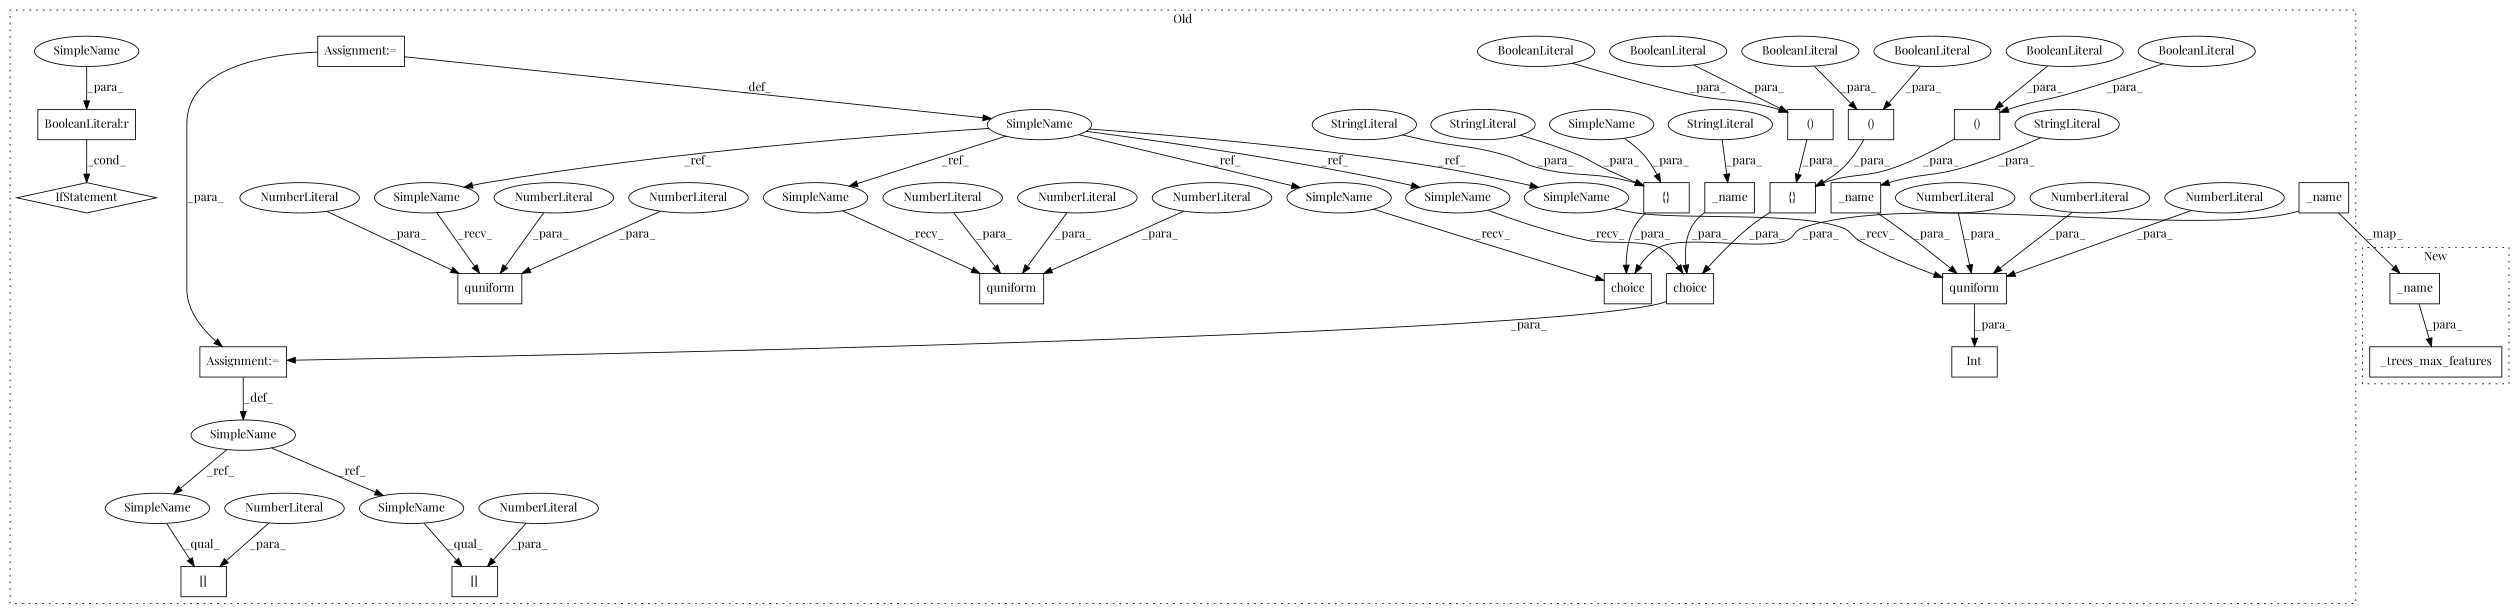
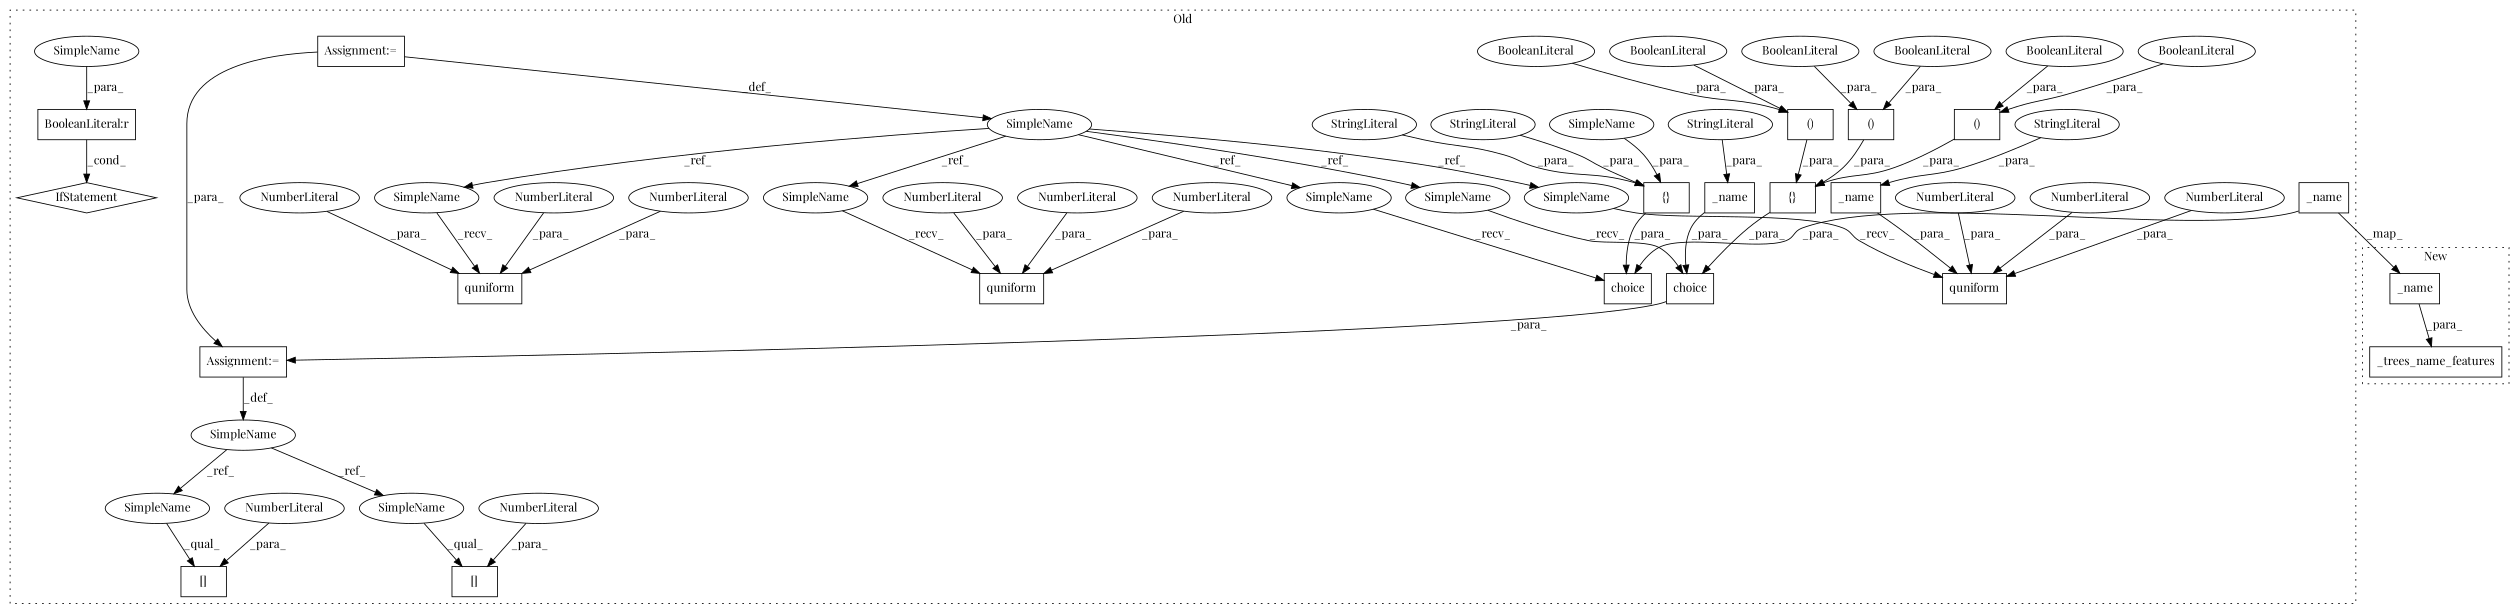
node "Int": removed
node "_trees_max_features": label "_trees_max_features" -> "_trees_name_features"
